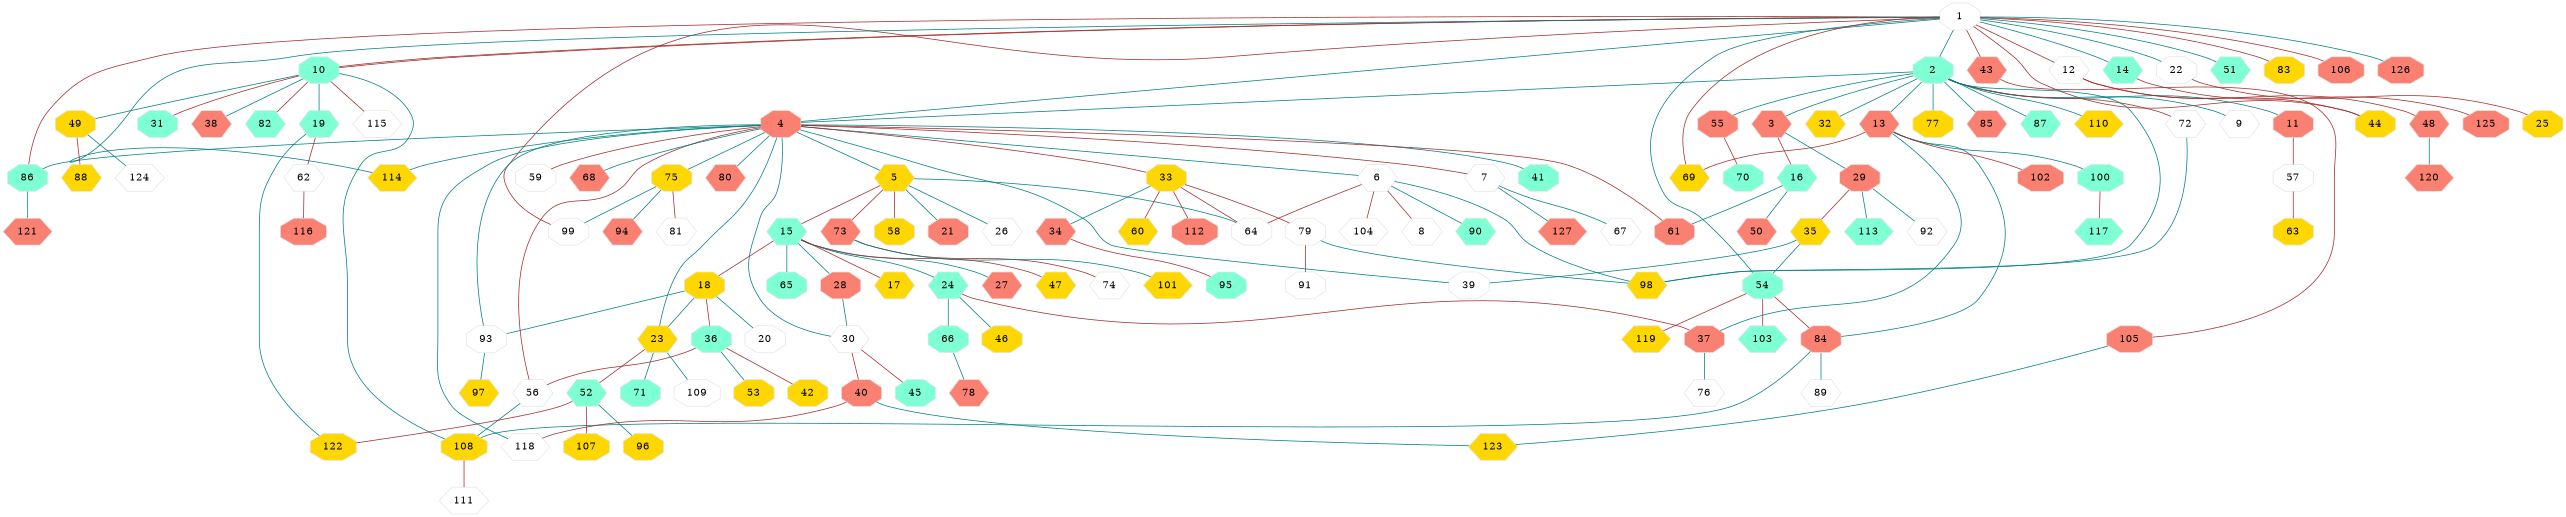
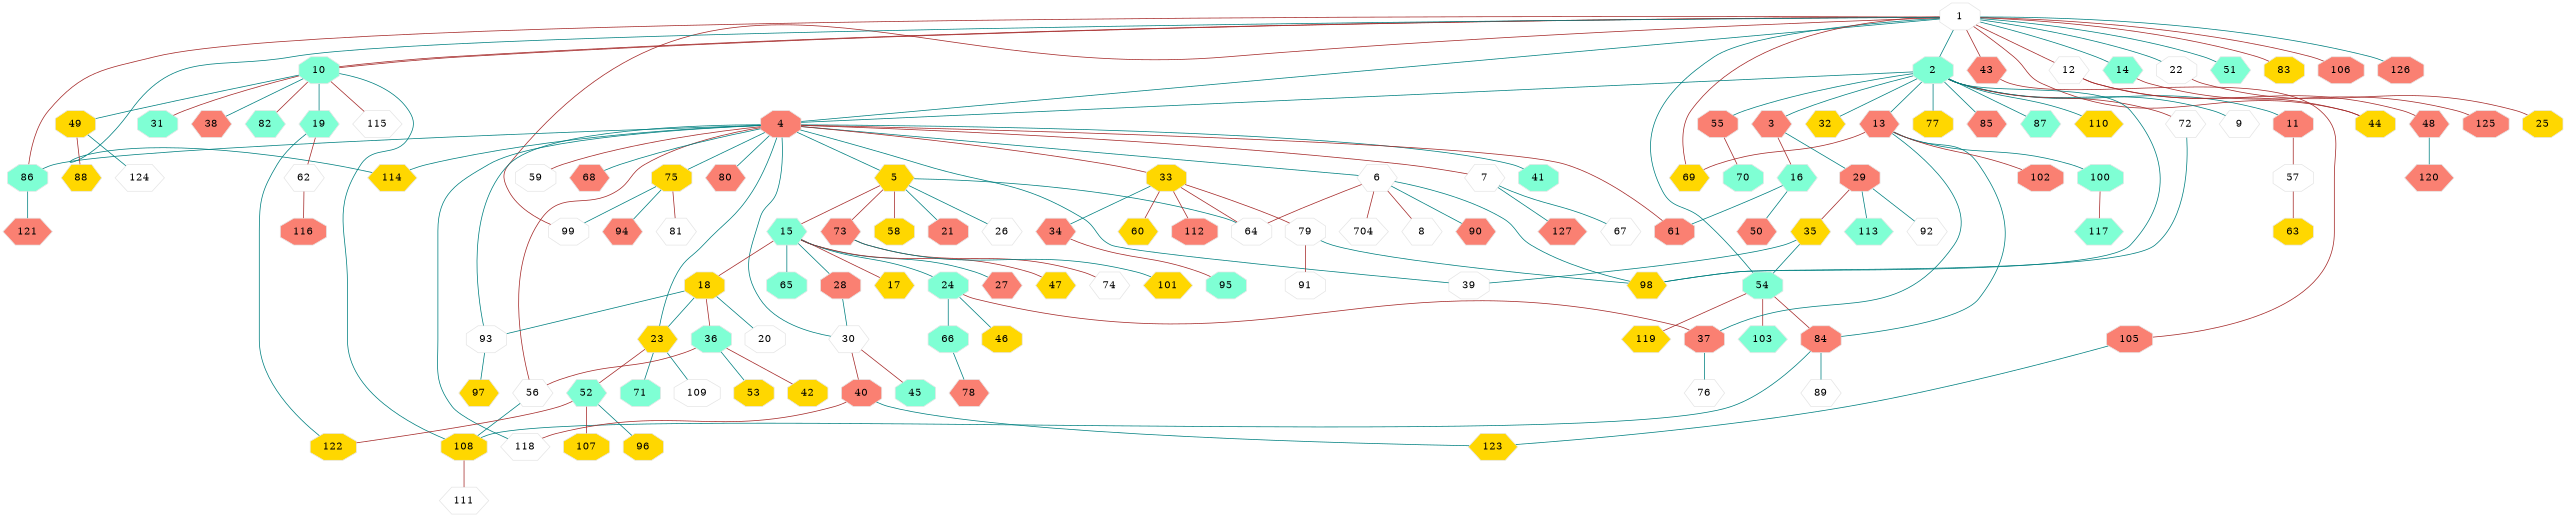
node "104": label "104" -> "704"
node "90": fillcolor aquamarine -> salmon
node "24": shape hexagon -> octagon
